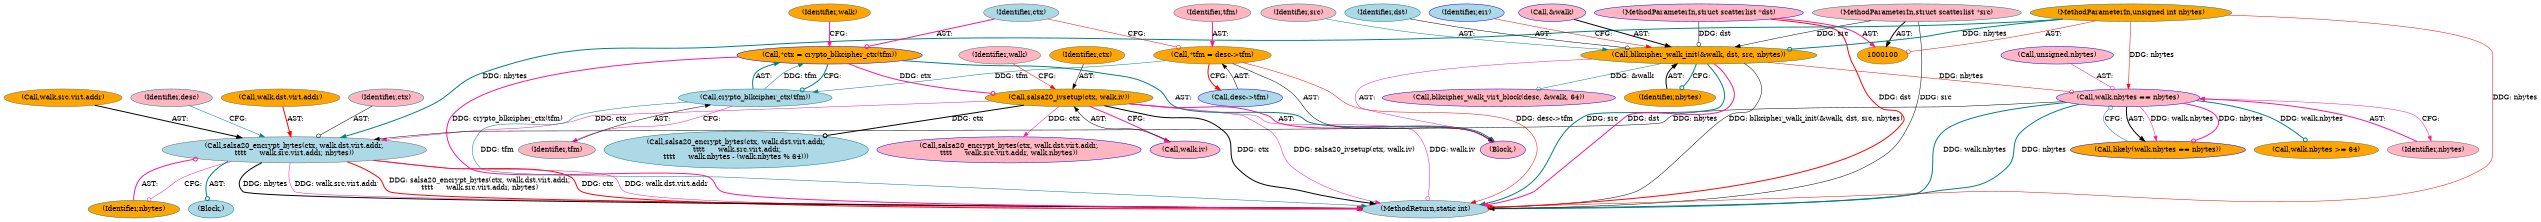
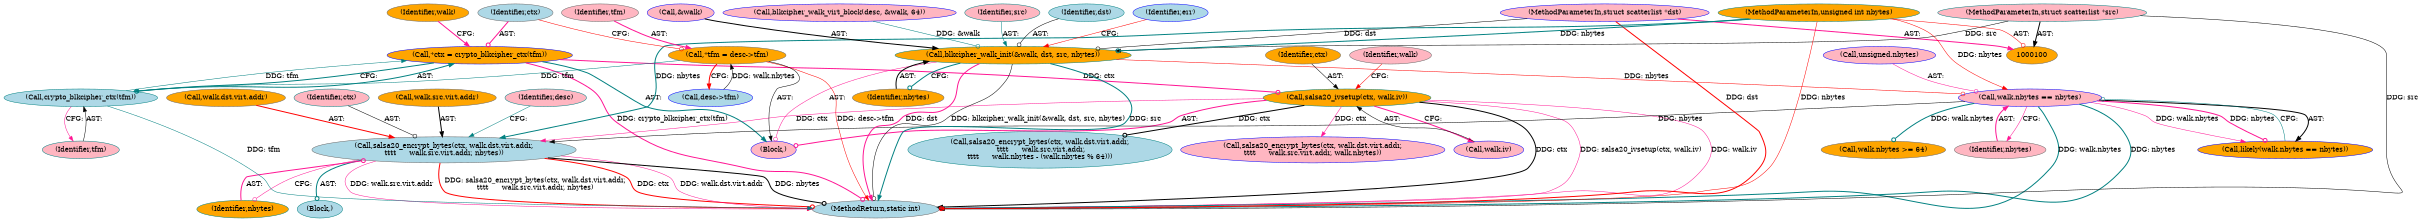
edge "(Call,blkcipher_walk_init(&walk, dst, src, nbytes))" -> "(Call,blkcipher_walk_virt_block(desc, &walk, 64))": reversed
edge "(Call,desc->tfm)" -> "(Call,*tfm = desc->tfm)": label "AST: " -> "DDG: walk.nbytes"
